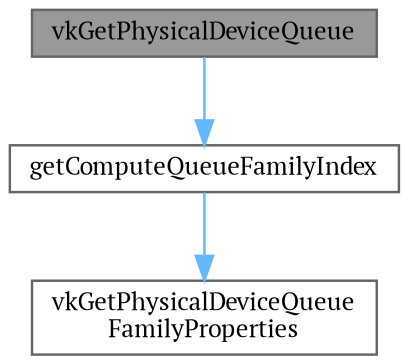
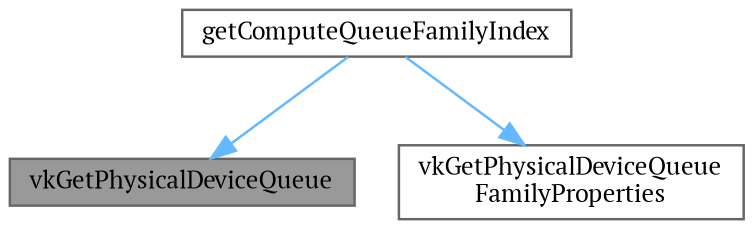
edge "vkGetPhysicalDeviceQueue" -> "getComputeQueueFamilyIndex": reversed
